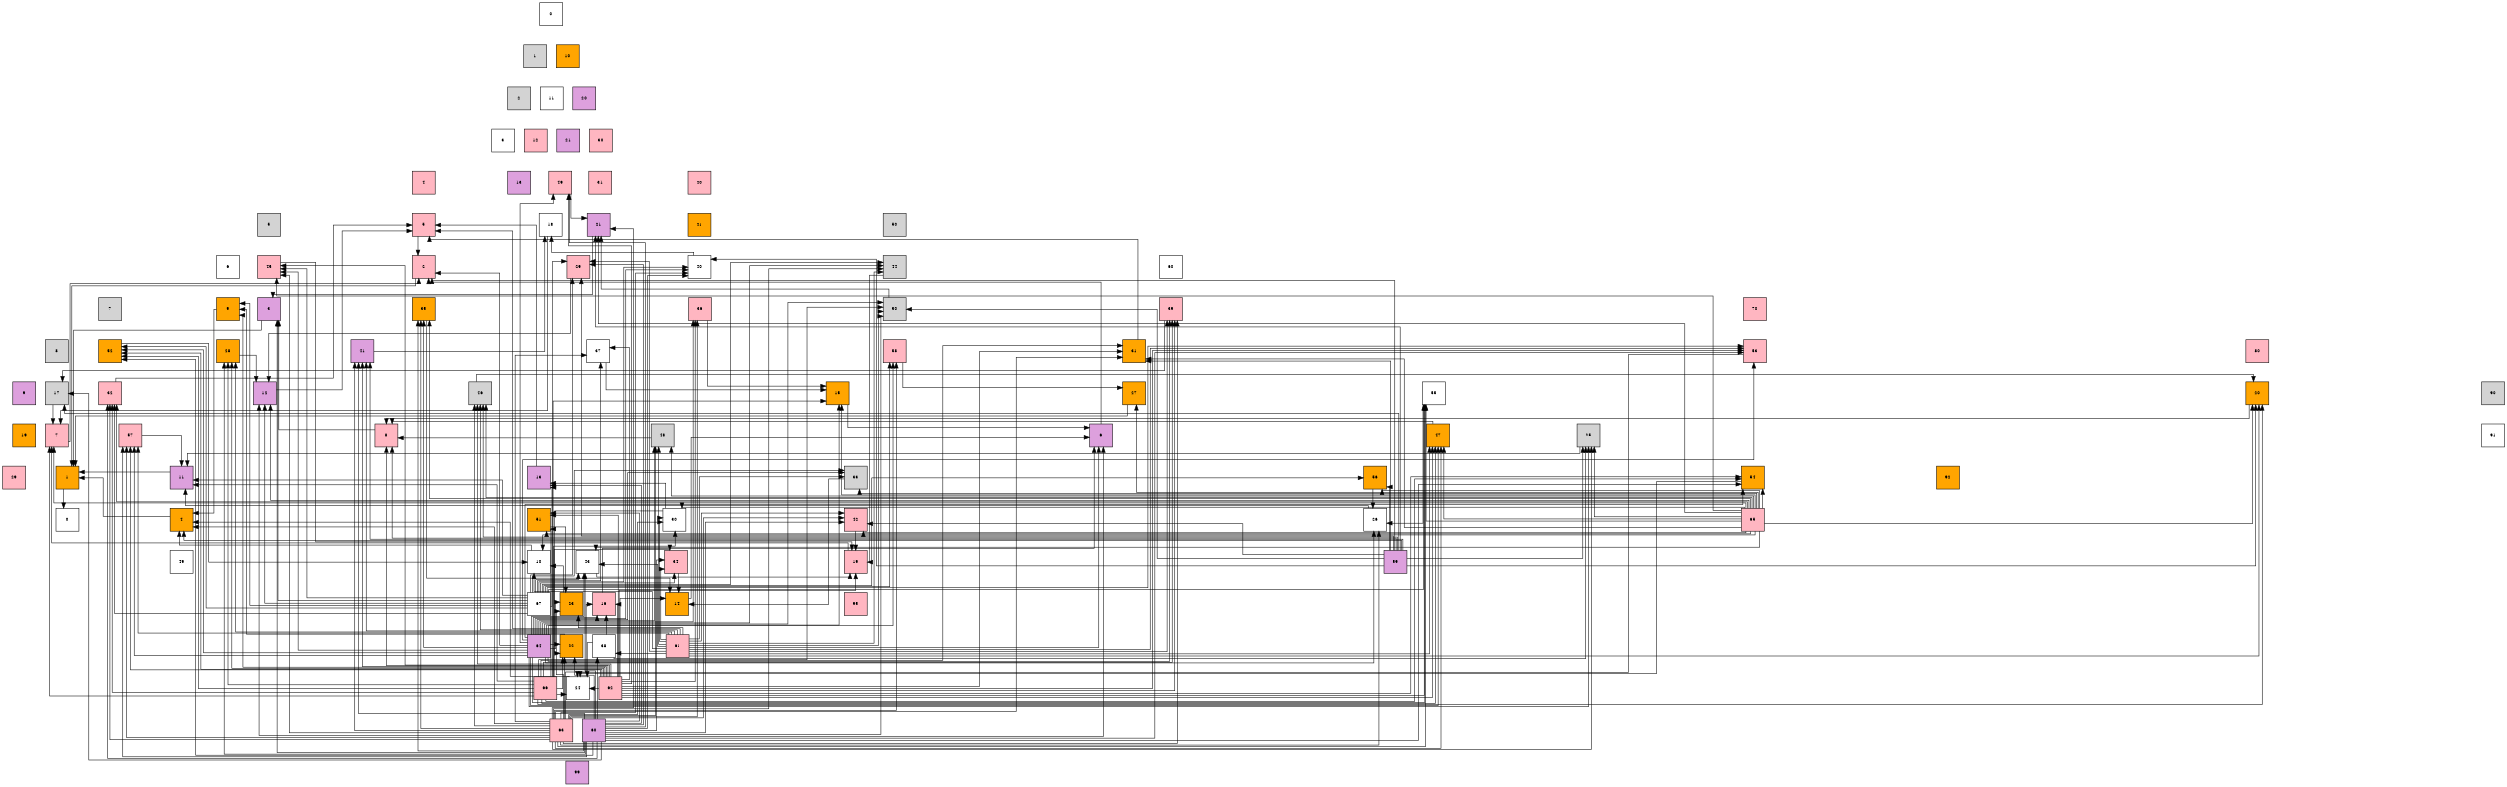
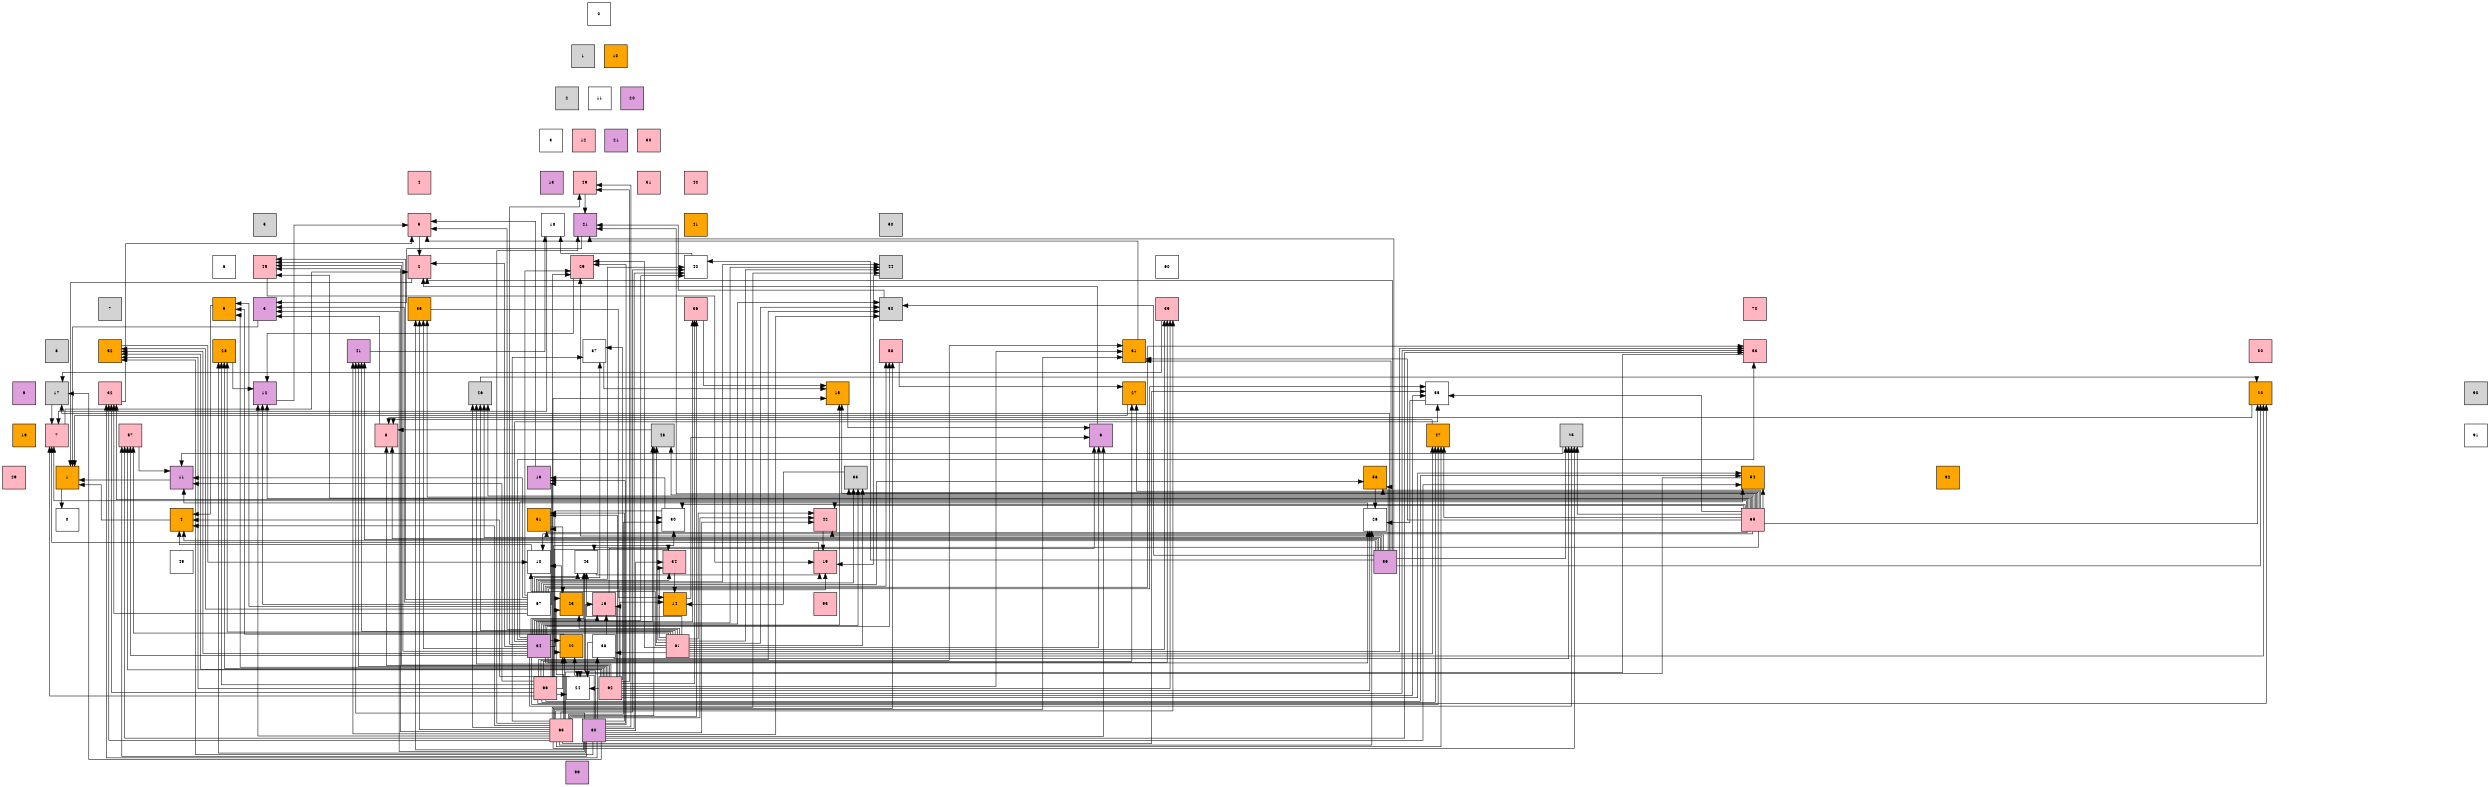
edge "66" -> "39": now "66" -> "27"
edge "62" -> "47": now "62" -> "26"
